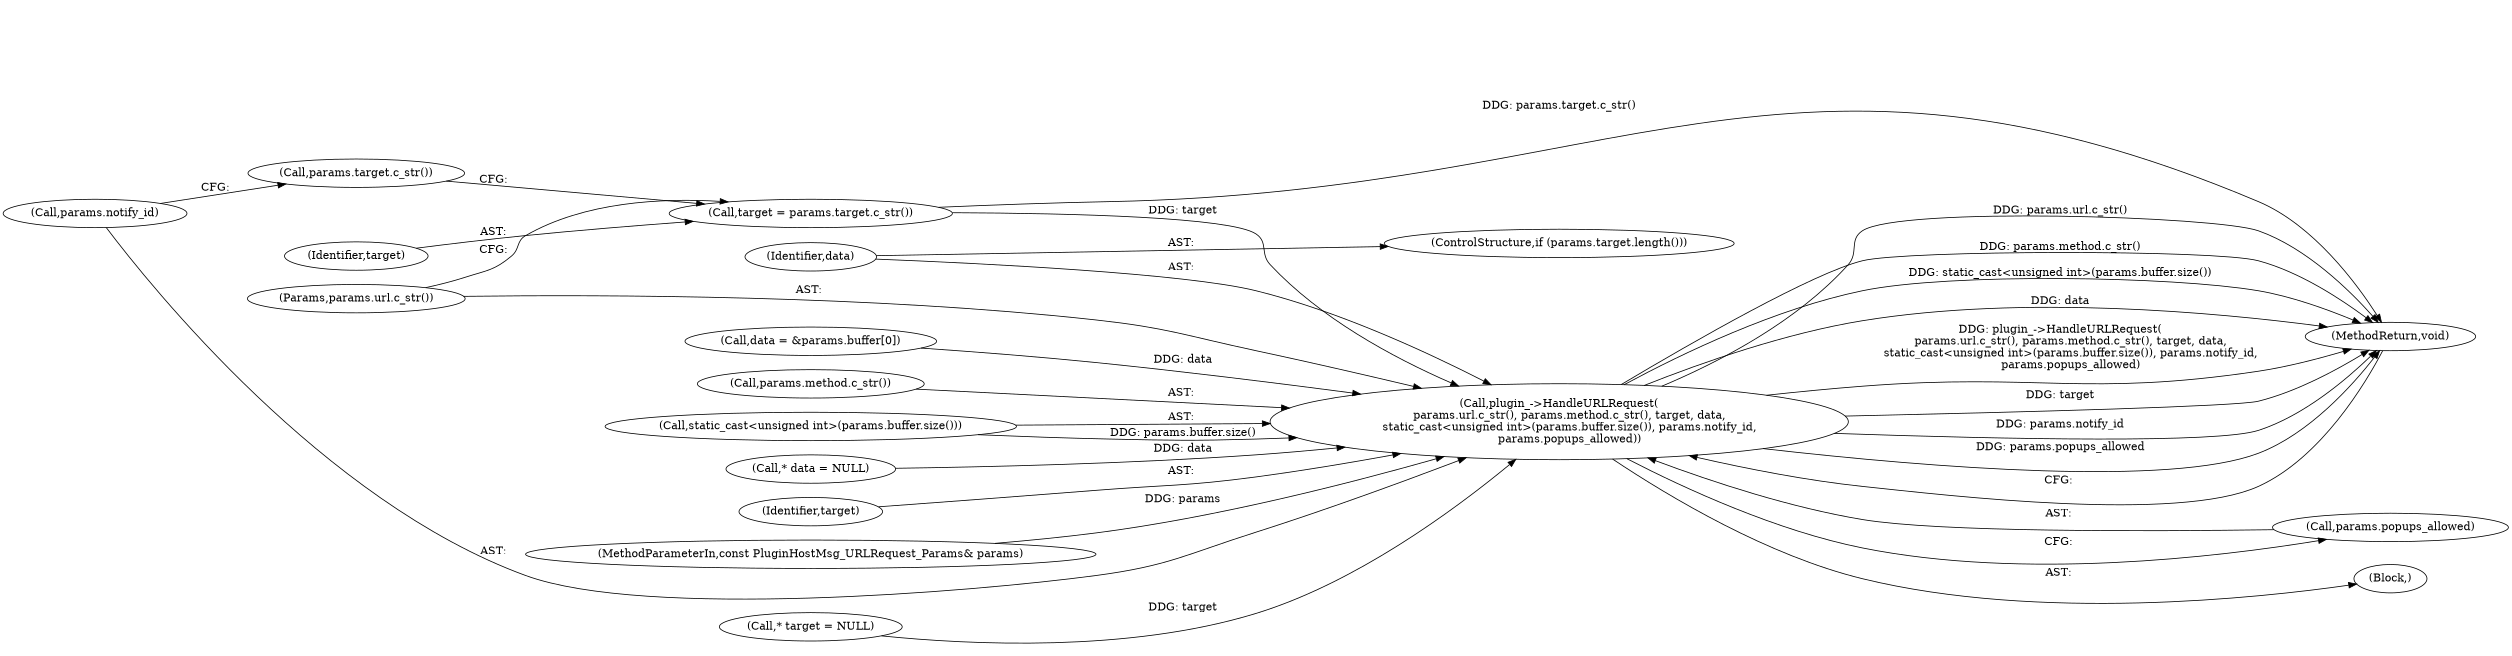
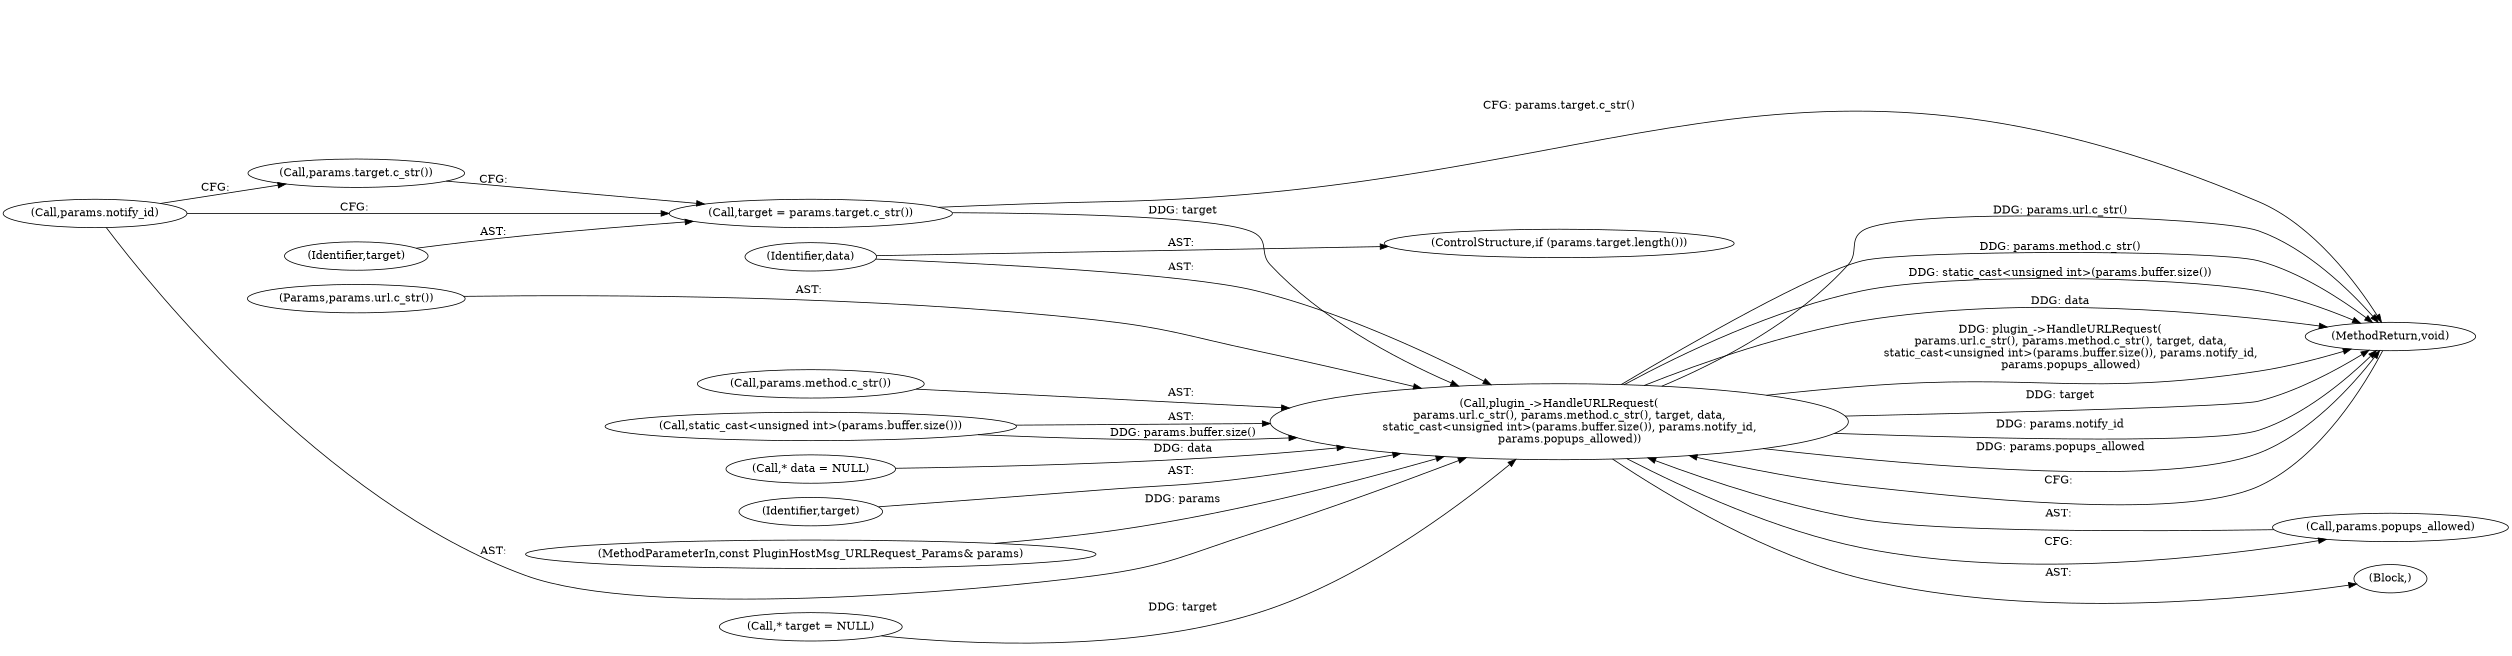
edge "(Call,target = params.target.c_str())" -> "(MethodReturn,void)": label "DDG: params.target.c_str()" -> "CFG: params.target.c_str()"
edge "(Params,params.url.c_str())" -> "(Call,target = params.target.c_str())": now "(Call,params.notify_id)" -> "(Call,target = params.target.c_str())"
node "(Call,data = &params.buffer[0])": removed
